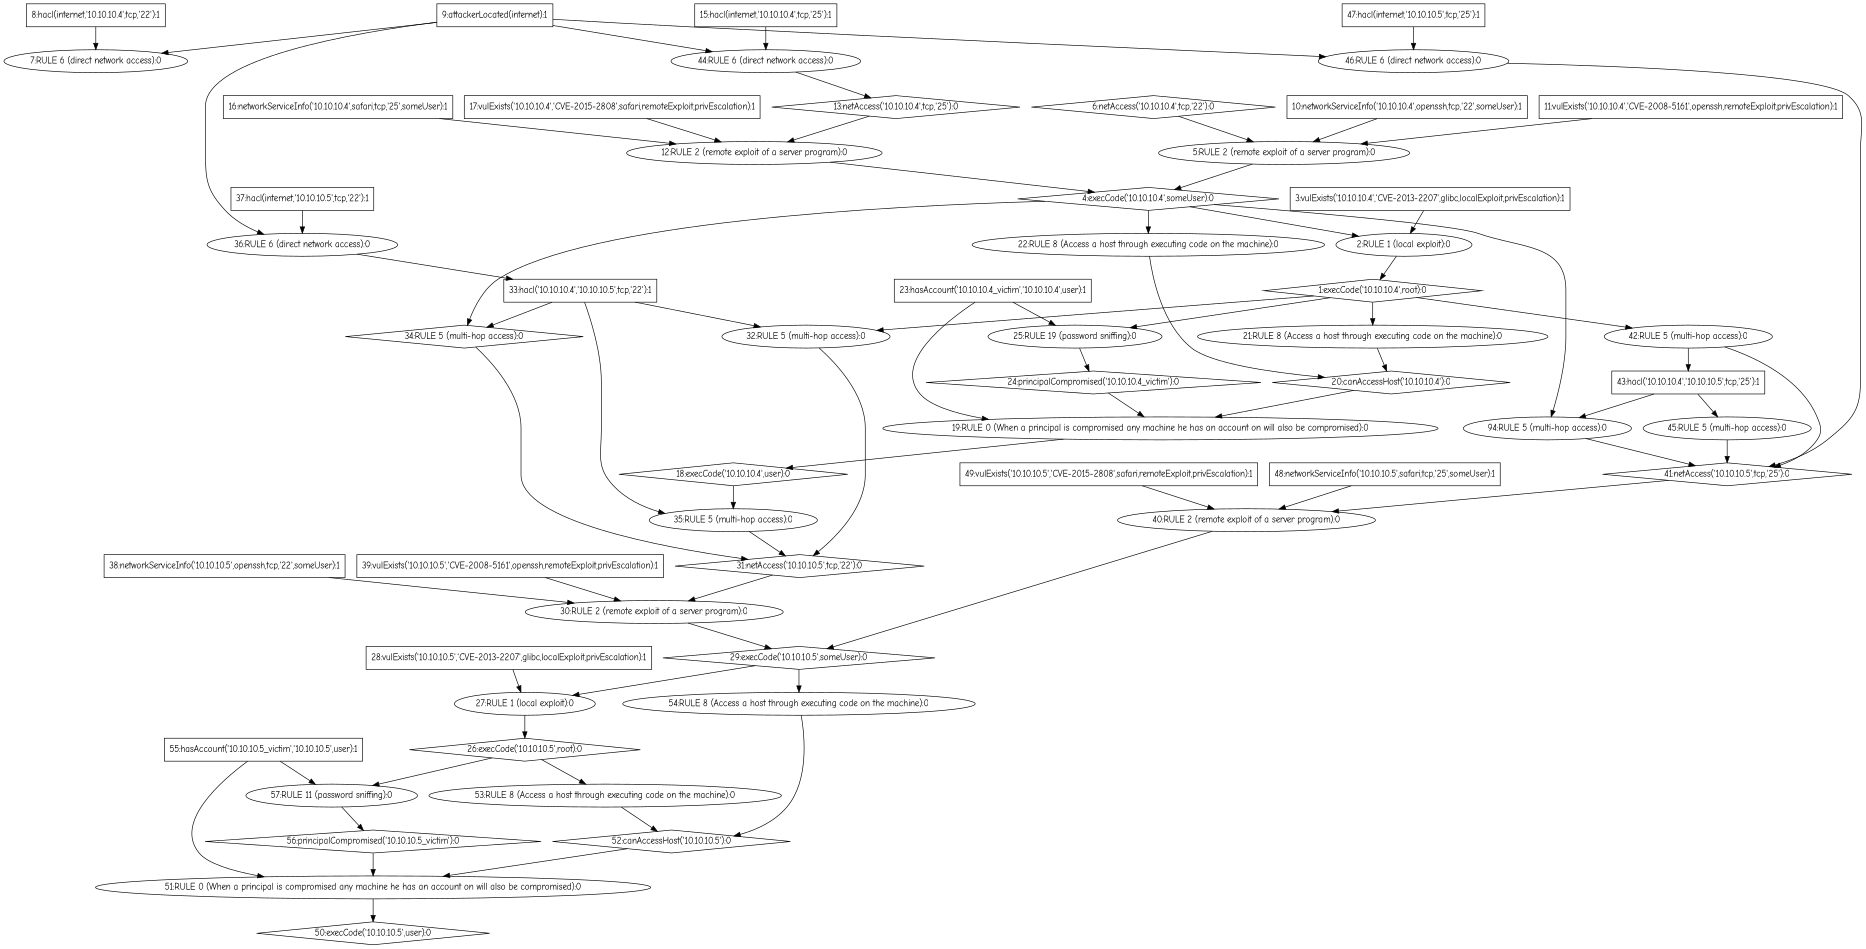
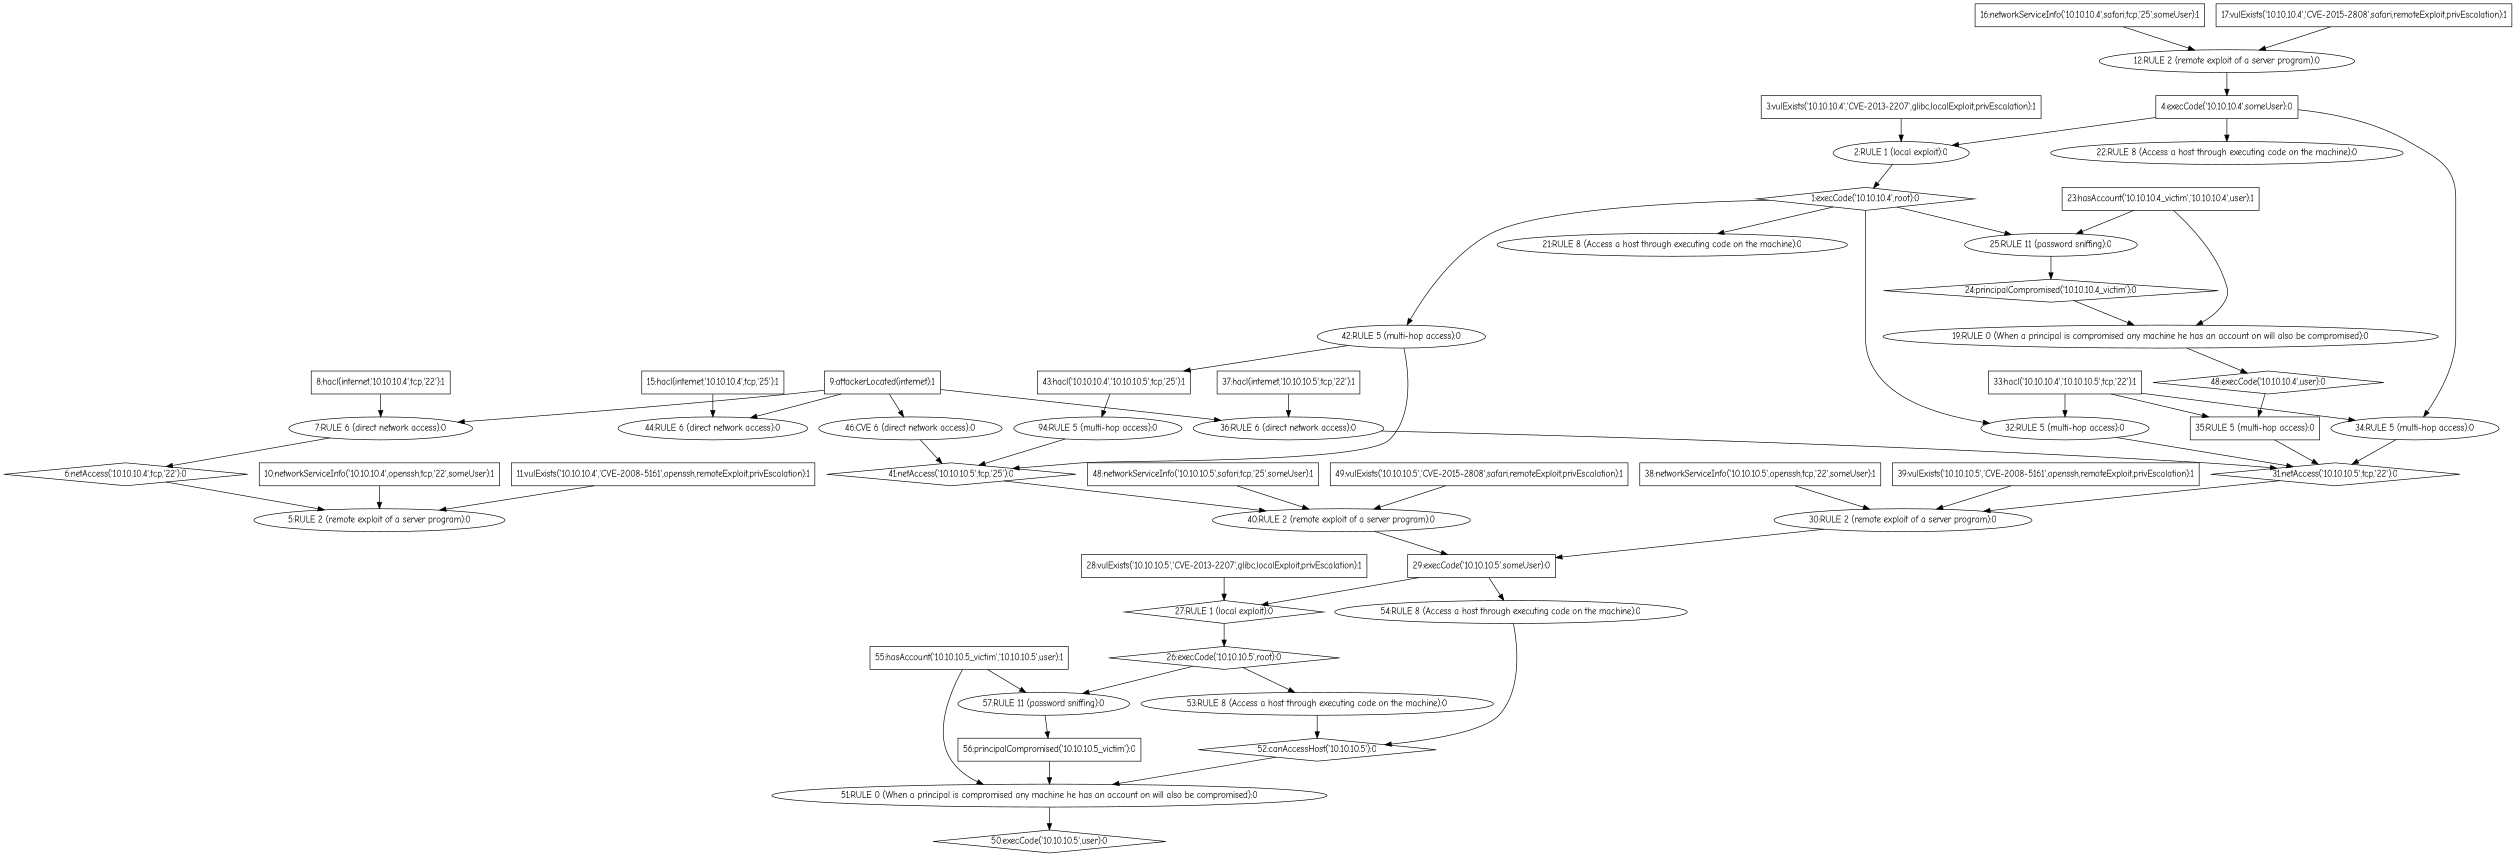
node "47:hacl(internet,'10.10.10.5',tcp,'25'):1": removed
node "46:RULE 6 (direct network access):0": label "46:RULE 6 (direct network access):0" -> "46:CVE 6 (direct network access):0"
node "13:netAccess('10.10.10.4',tcp,'25'):0": removed
edge "5:RULE 2 (remote exploit of a server program):0" -> "4:execCode('10.10.10.4',someUser):0": removed
node "4:execCode('10.10.10.4',someUser):0": shape diamond -> box
edge "4:execCode('10.10.10.4',someUser):0" -> "94:RULE 5 (multi-hop access):0": removed
edge "36:RULE 6 (direct network access):0" -> "33:hacl('10.10.10.4','10.10.10.5',tcp,'22'):1": now "36:RULE 6 (direct network access):0" -> "31:netAccess('10.10.10.5',tcp,'22'):0"
node "34:RULE 5 (multi-hop access):0": shape diamond -> ellipse
node "25:RULE 19 (password sniffing):0": label "25:RULE 19 (password sniffing):0" -> "25:RULE 11 (password sniffing):0"
node "20:canAccessHost('10.10.10.4'):0": removed
node "45:RULE 5 (multi-hop access):0": removed
edge "7:RULE 6 (direct network access):0" -> "6:netAccess('10.10.10.4',tcp,'22'):0": added
node "18:execCode('10.10.10.4',user):0": label "18:execCode('10.10.10.4',user):0" -> "48:execCode('10.10.10.4',user):0"
node "35:RULE 5 (multi-hop access):0": shape ellipse -> box
node "29:execCode('10.10.10.5',someUser):0": shape diamond -> box
node "27:RULE 1 (local exploit):0": shape ellipse -> diamond
node "56:principalCompromised('10.10.10.5_victim'):0": shape diamond -> box
